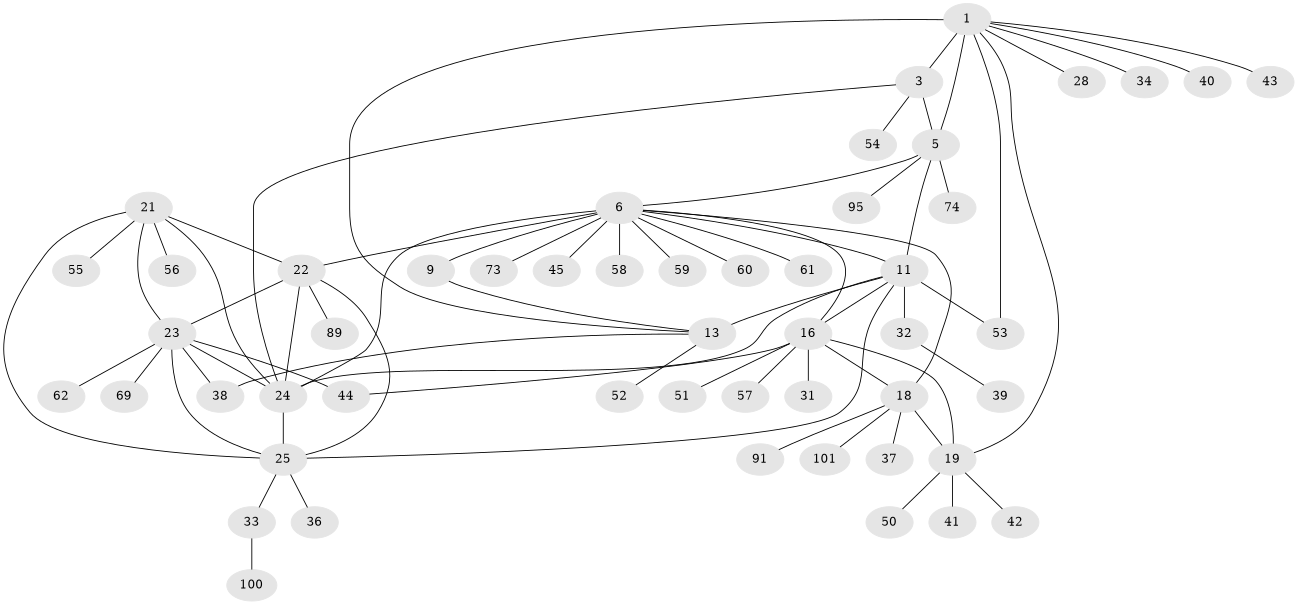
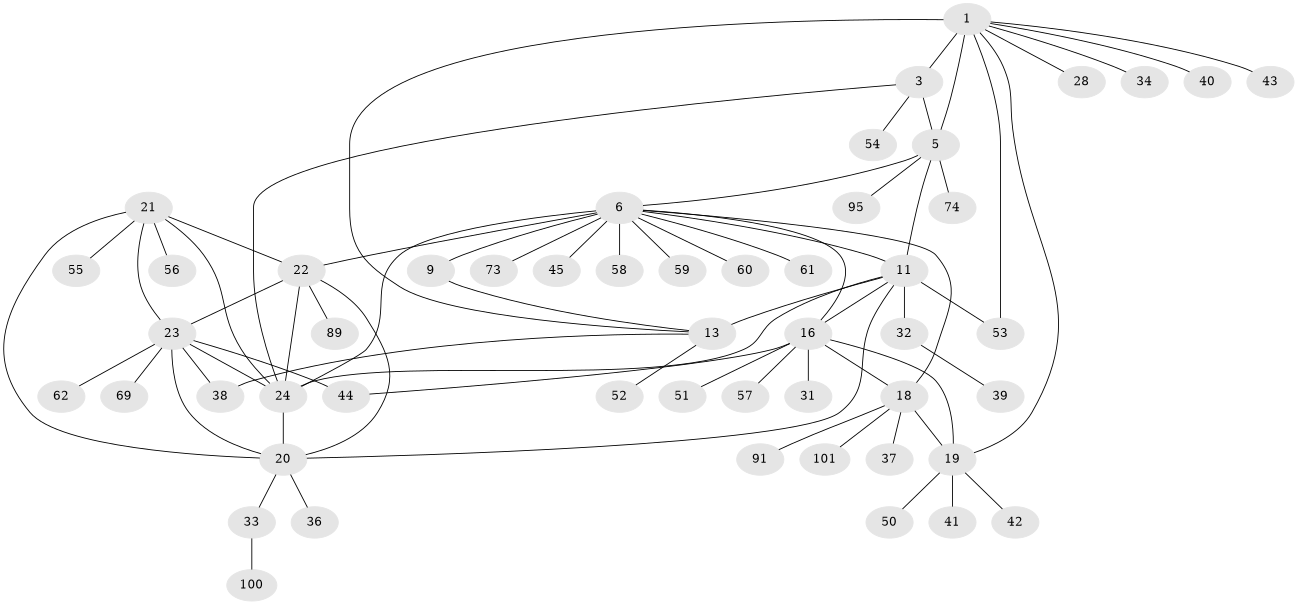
node "25": label "25" -> "20"
